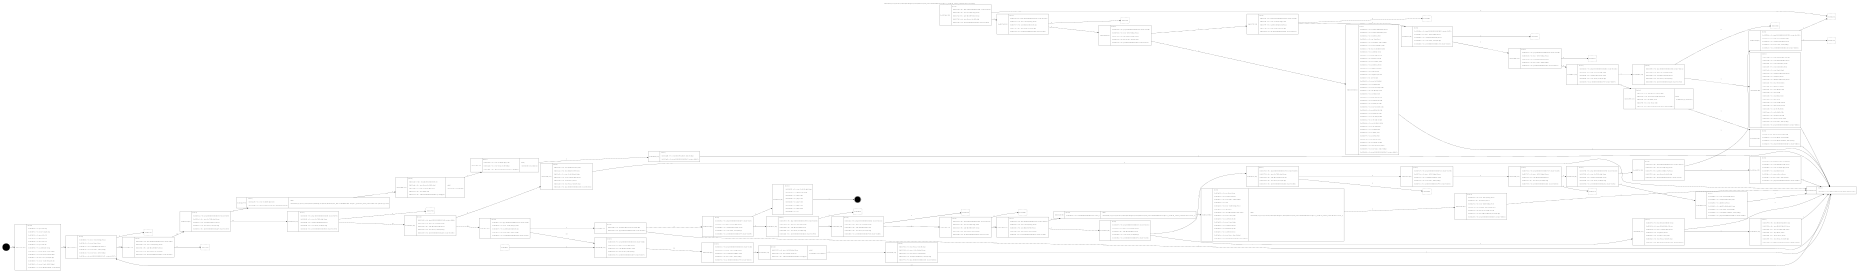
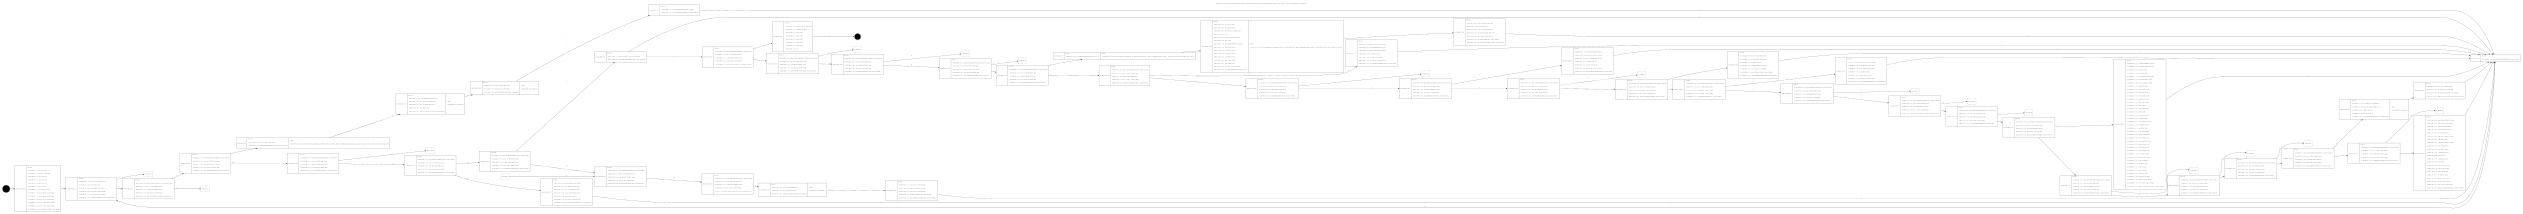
edge "0x40178d [25]" -> "0x401ae4": now "0x40178d [25]" -> "0x4017a6 [25]"
edge "0x401891 [27]" -> "0x401996 [27]": now "0x401729 [25]" -> "0x401996 [27]"
